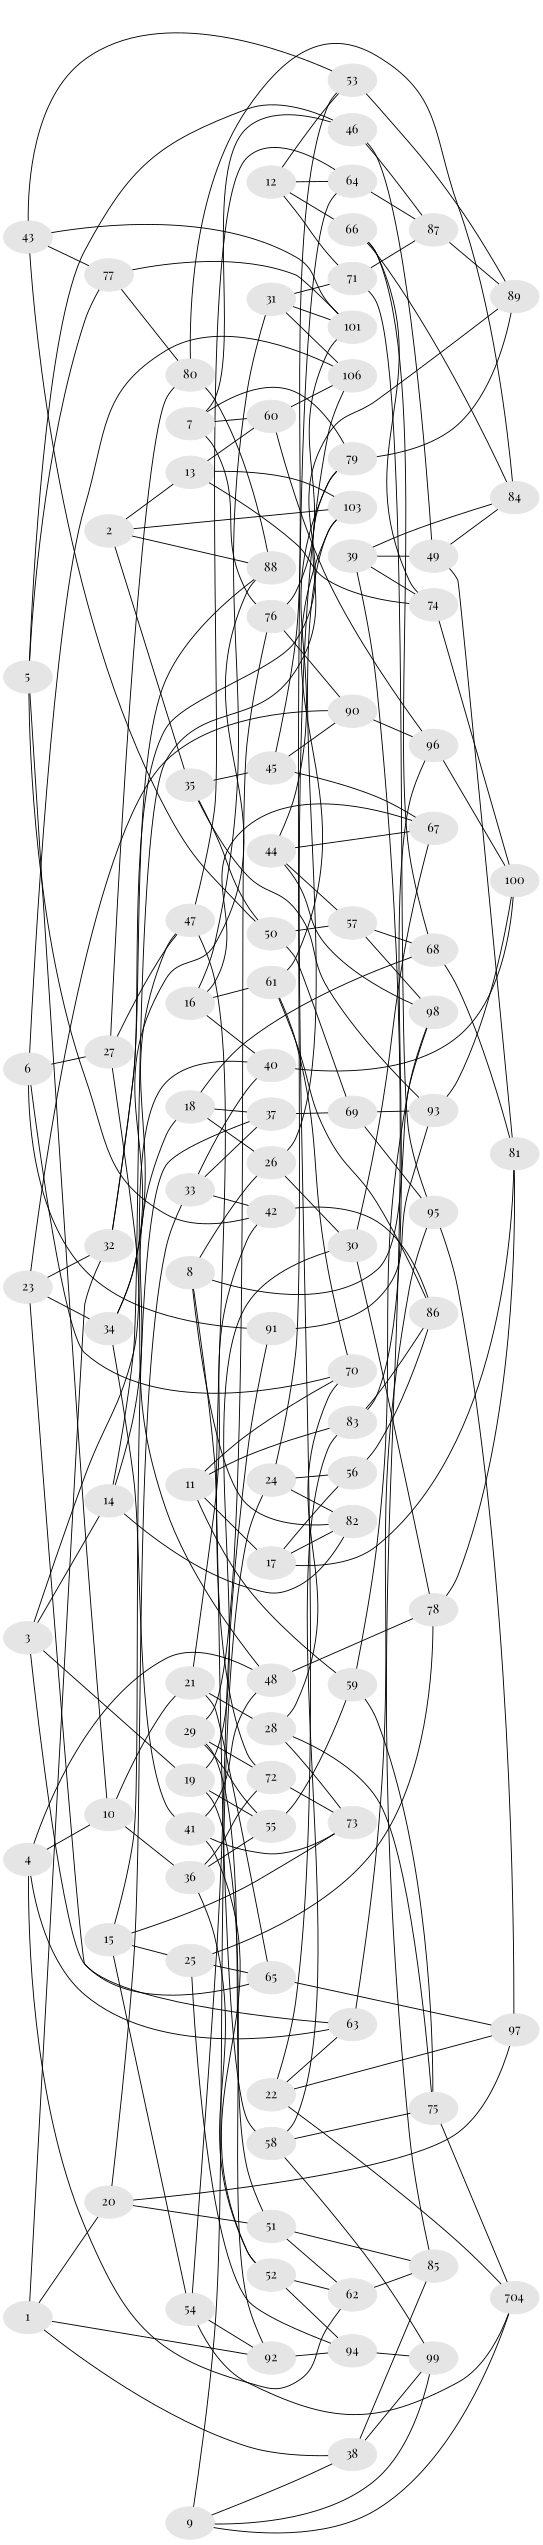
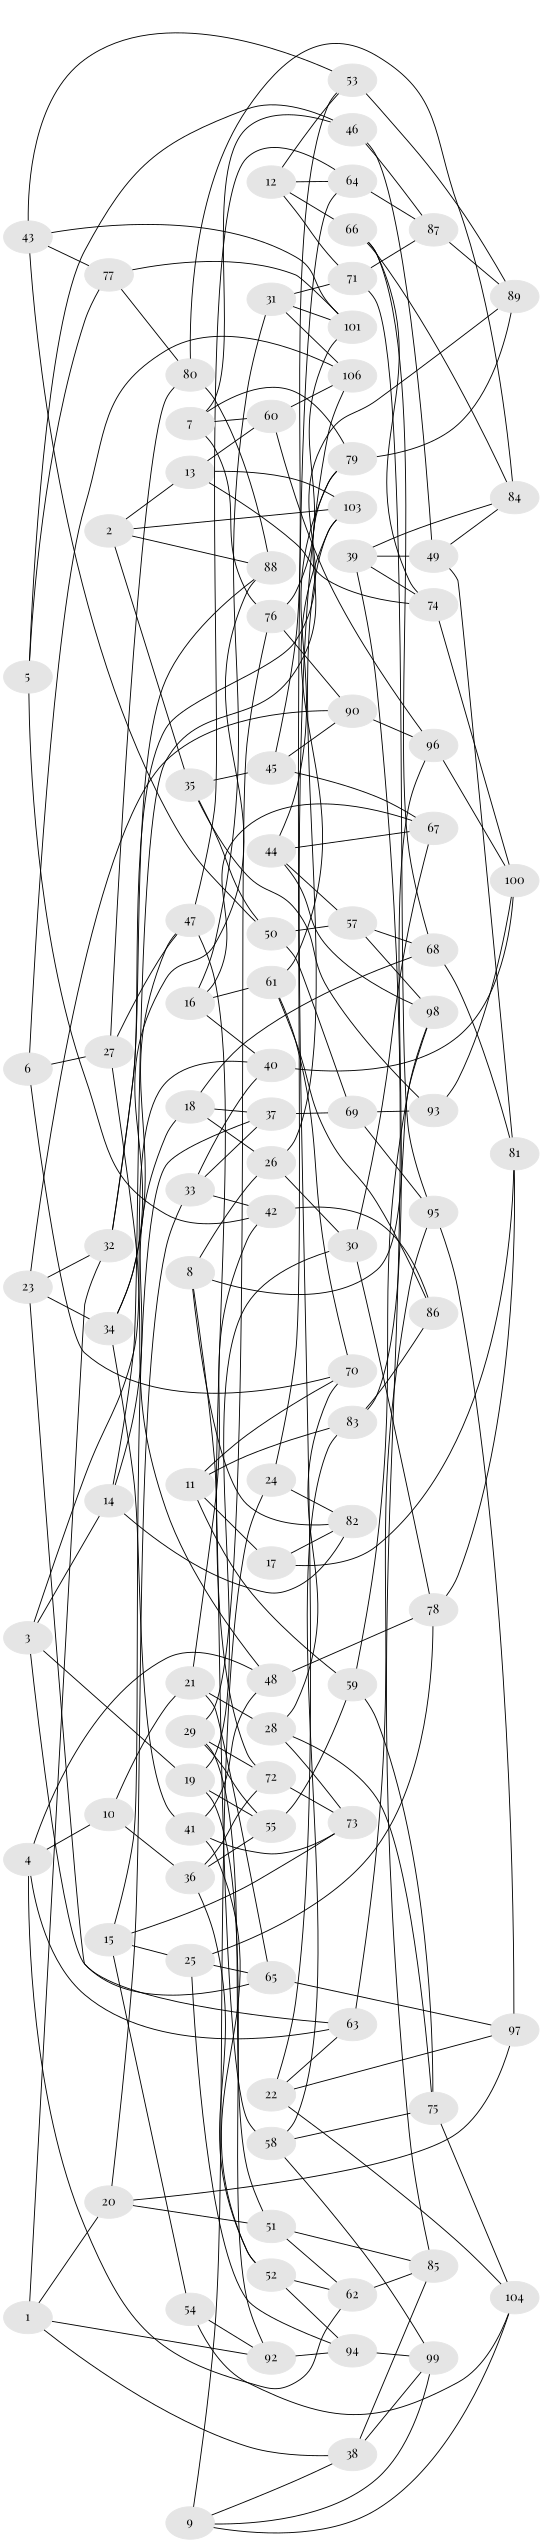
edge "5" -- "10": removed
node "91": removed
node "56": removed
node "704": label "704" -> "104"
